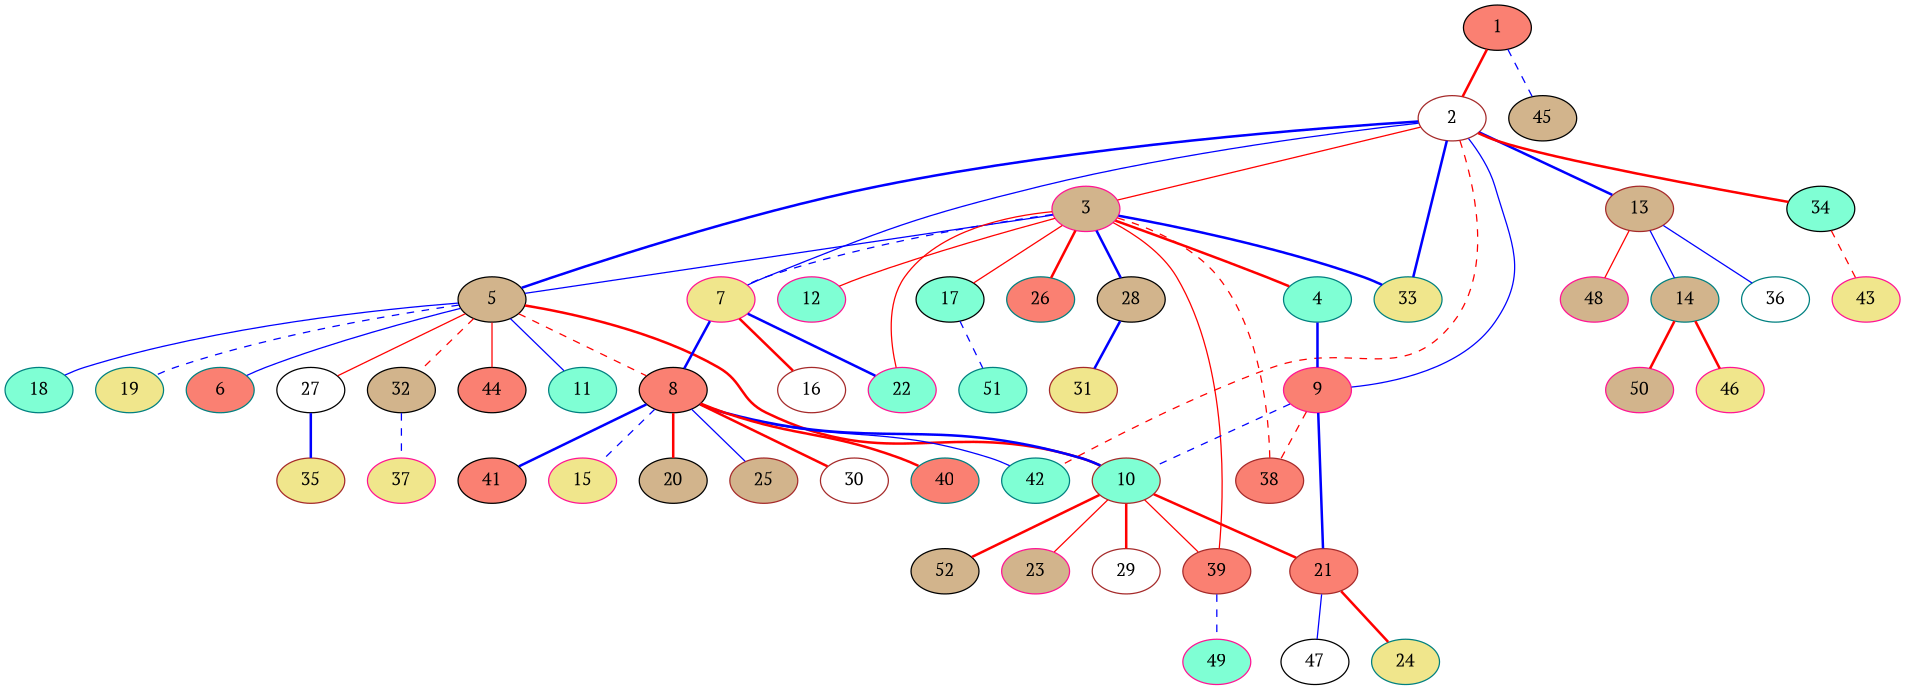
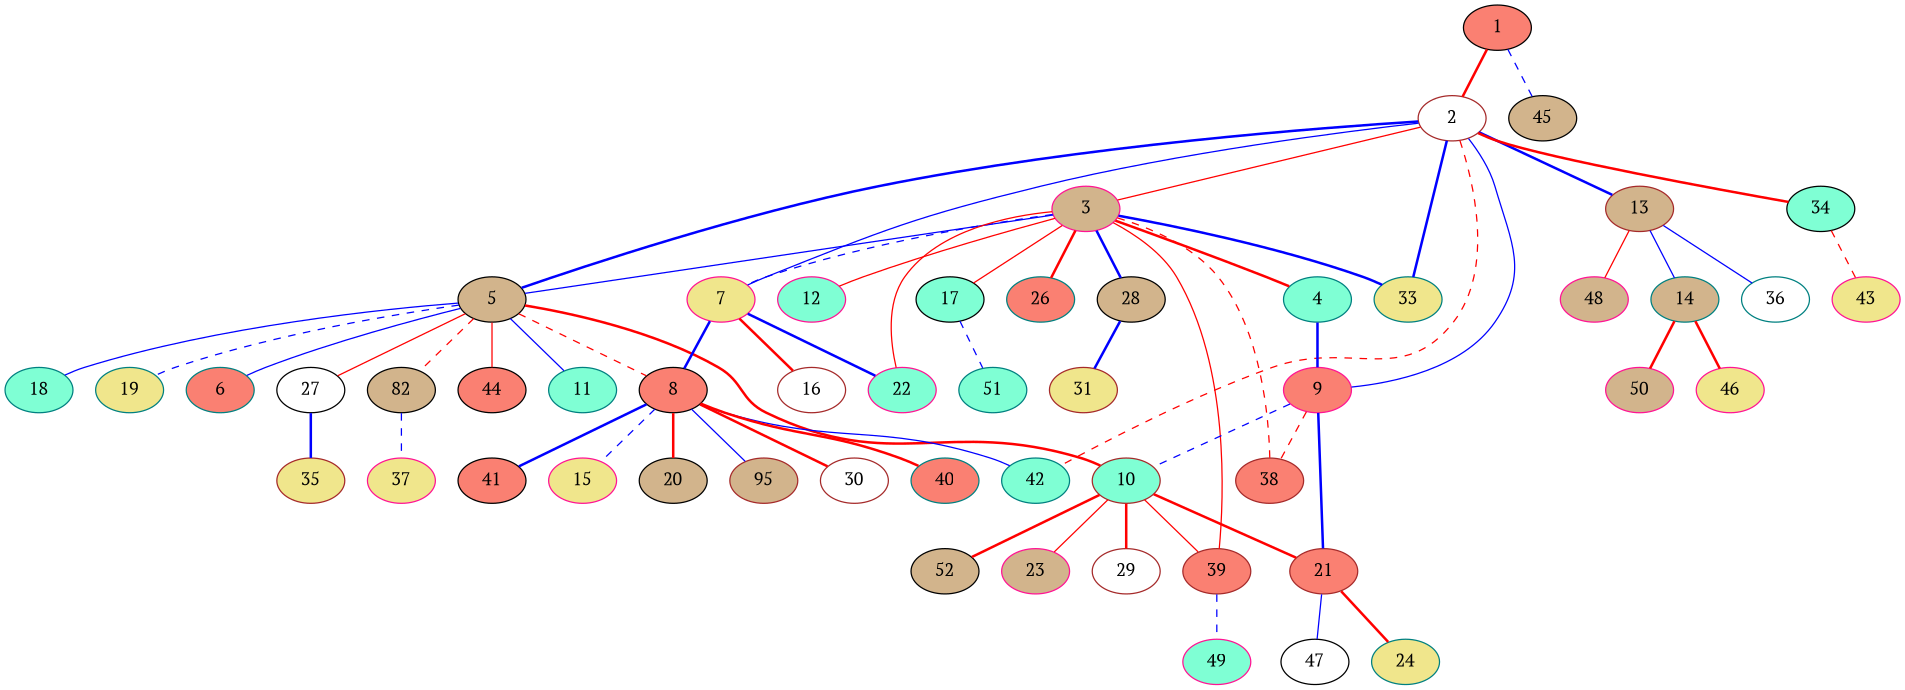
node "32": label "32" -> "82"
edge "8" -- "10": removed
node "25": label "25" -> "95"
